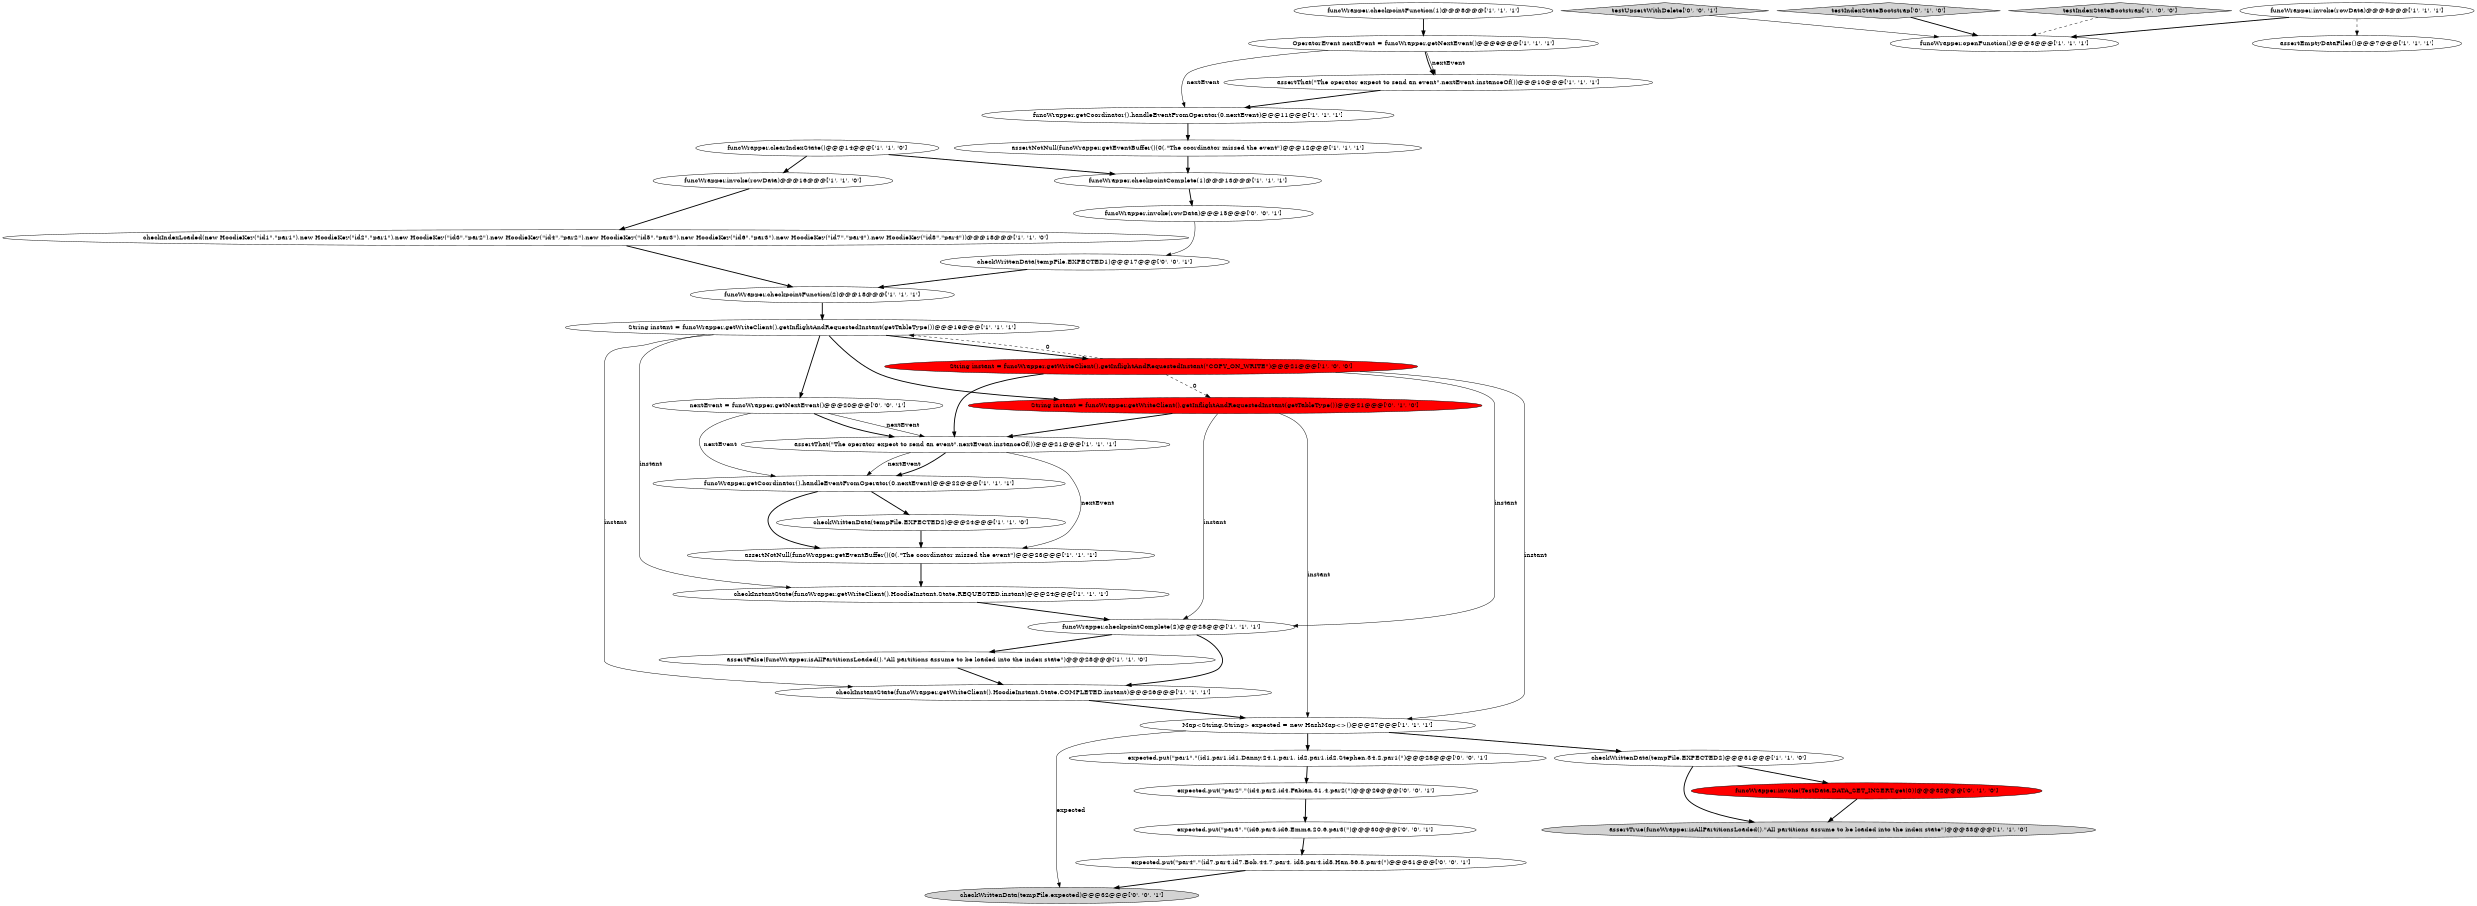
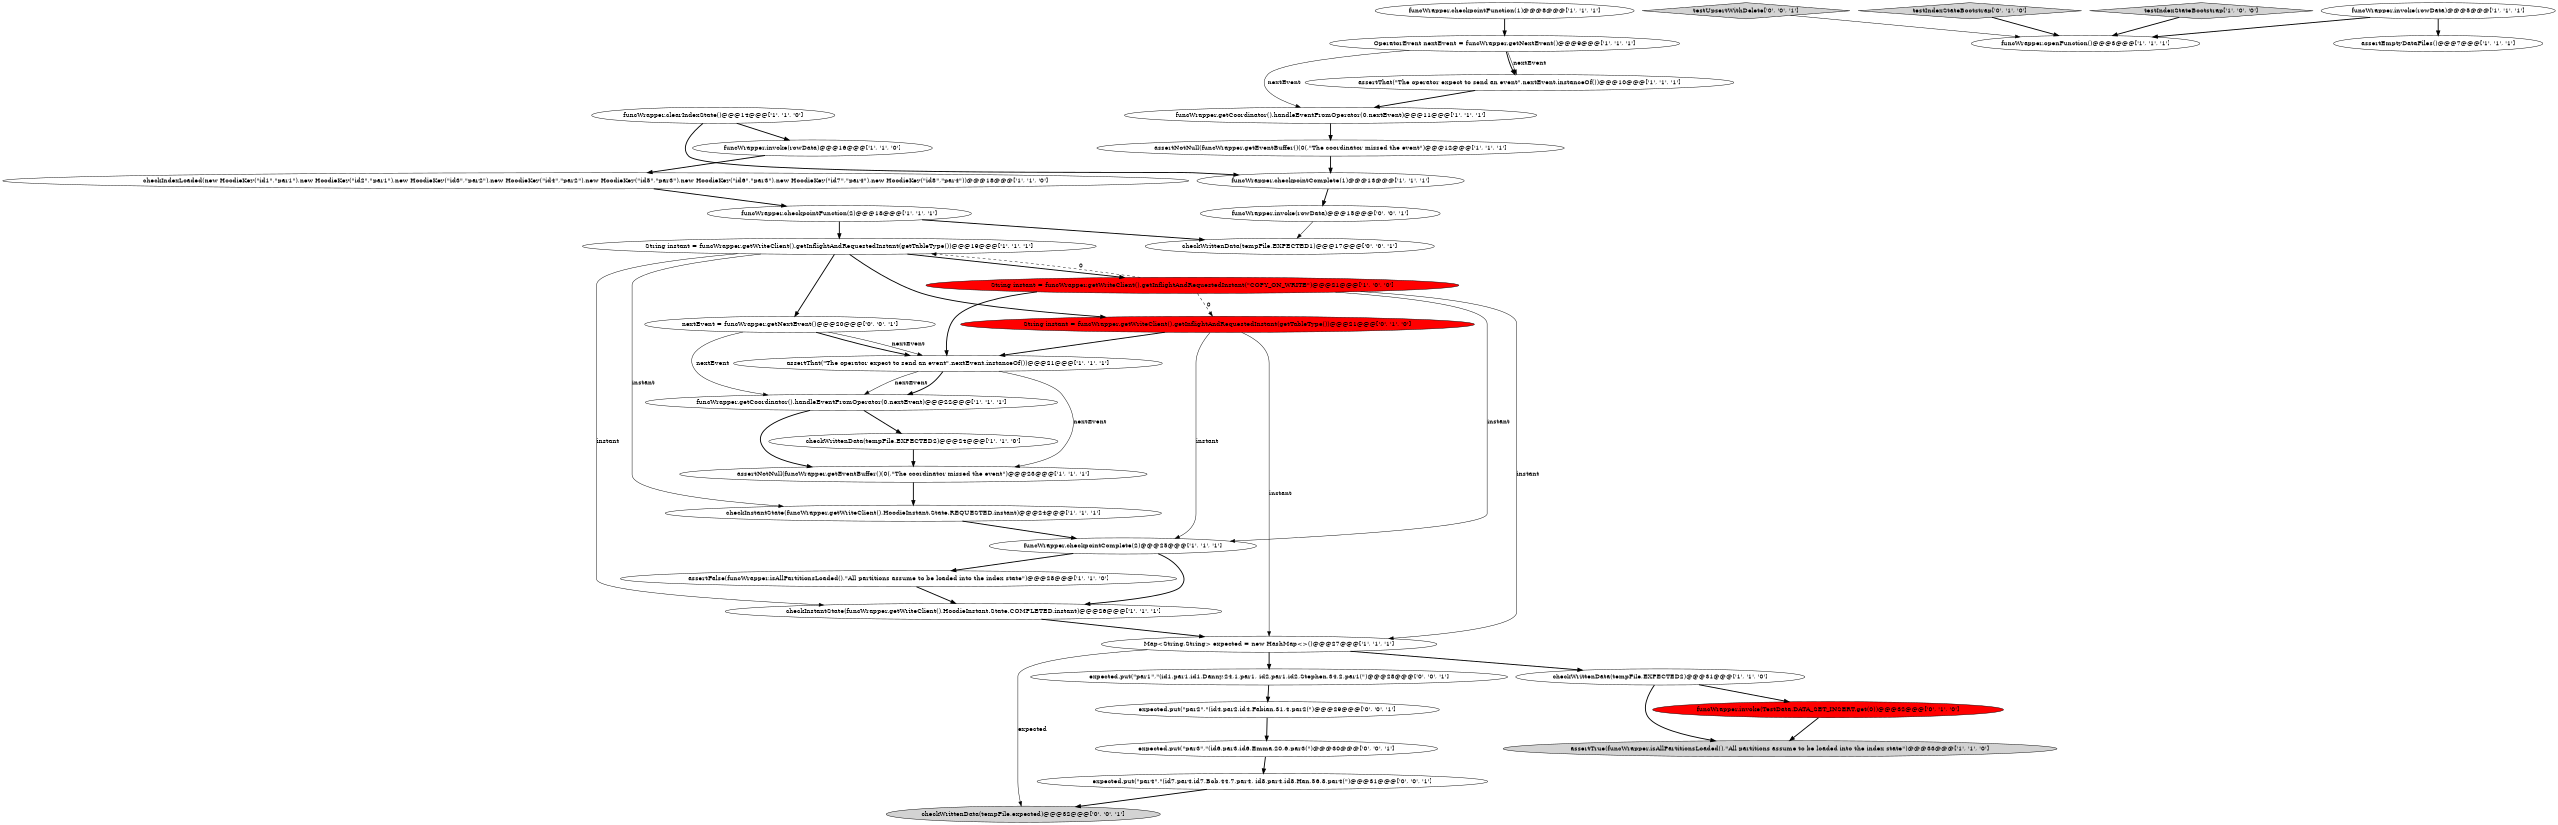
edge "funcWrapper.invoke(rowData)@@@5@@@['1', '1', '1']" -> "assertEmptyDataFiles()@@@7@@@['1', '1', '1']": style dashed -> bold
edge "testIndexStateBootstrap['1', '0', '0']" -> "funcWrapper.openFunction()@@@3@@@['1', '1', '1']": style dashed -> bold
edge "checkWrittenData(tempFile,EXPECTED1)@@@17@@@['0', '0', '1']" -> "funcWrapper.checkpointFunction(2)@@@18@@@['1', '1', '1']": reversed
